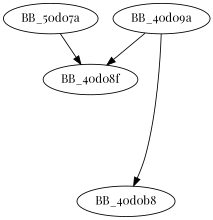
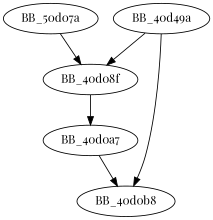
node "BB_40d09a": label "BB_40d09a" -> "BB_40d49a"
node "BB_40d0a7": added
